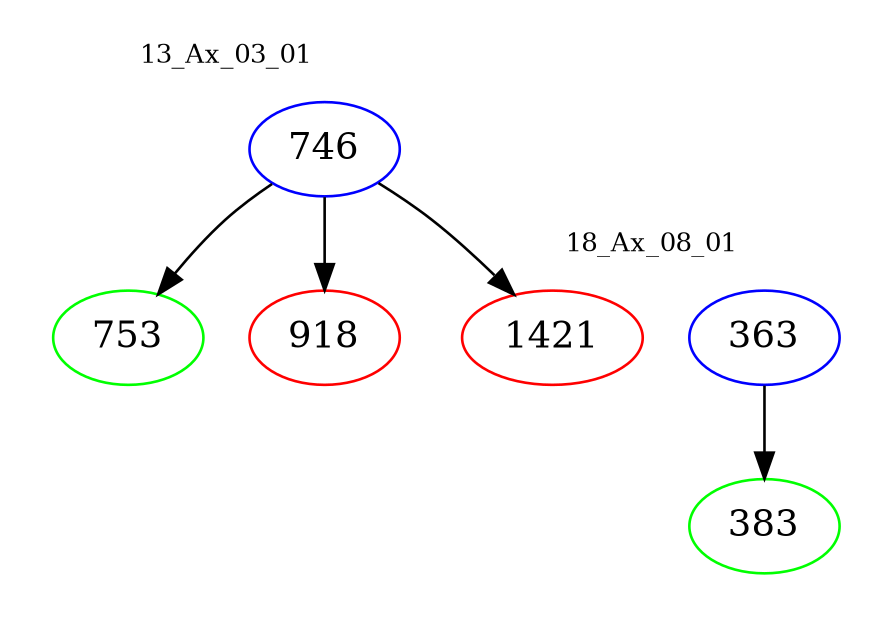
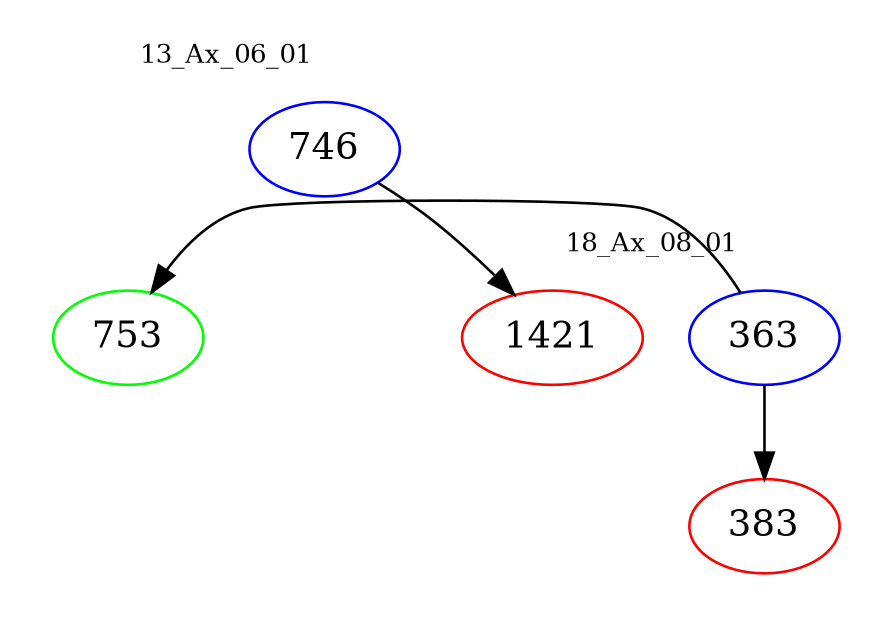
cluster "13_Ax_03_01": label "13_Ax_03_01" -> "13_Ax_06_01"
edge "746" -> "753": now "363" -> "753"
node "918": removed
node "383": color green -> red
